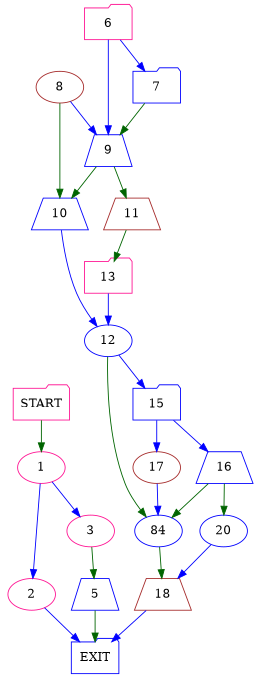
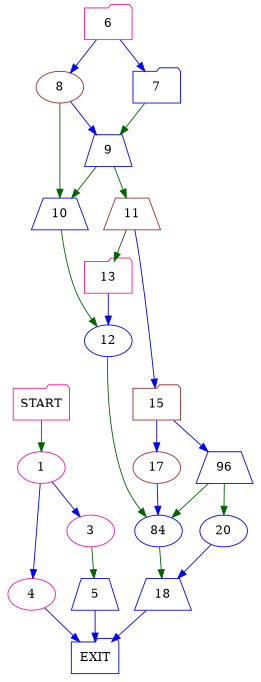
edge "6" -> "9": now "6" -> "8"
edge "10" -> "12": color blue -> darkgreen
edge "12" -> "15": now "11" -> "15"
node "15": color blue -> brown
node "16": label "16" -> "96"
node "2": label "2" -> "4"
node "18": color brown -> blue
edge "5" -> "EXIT": color darkgreen -> blue
